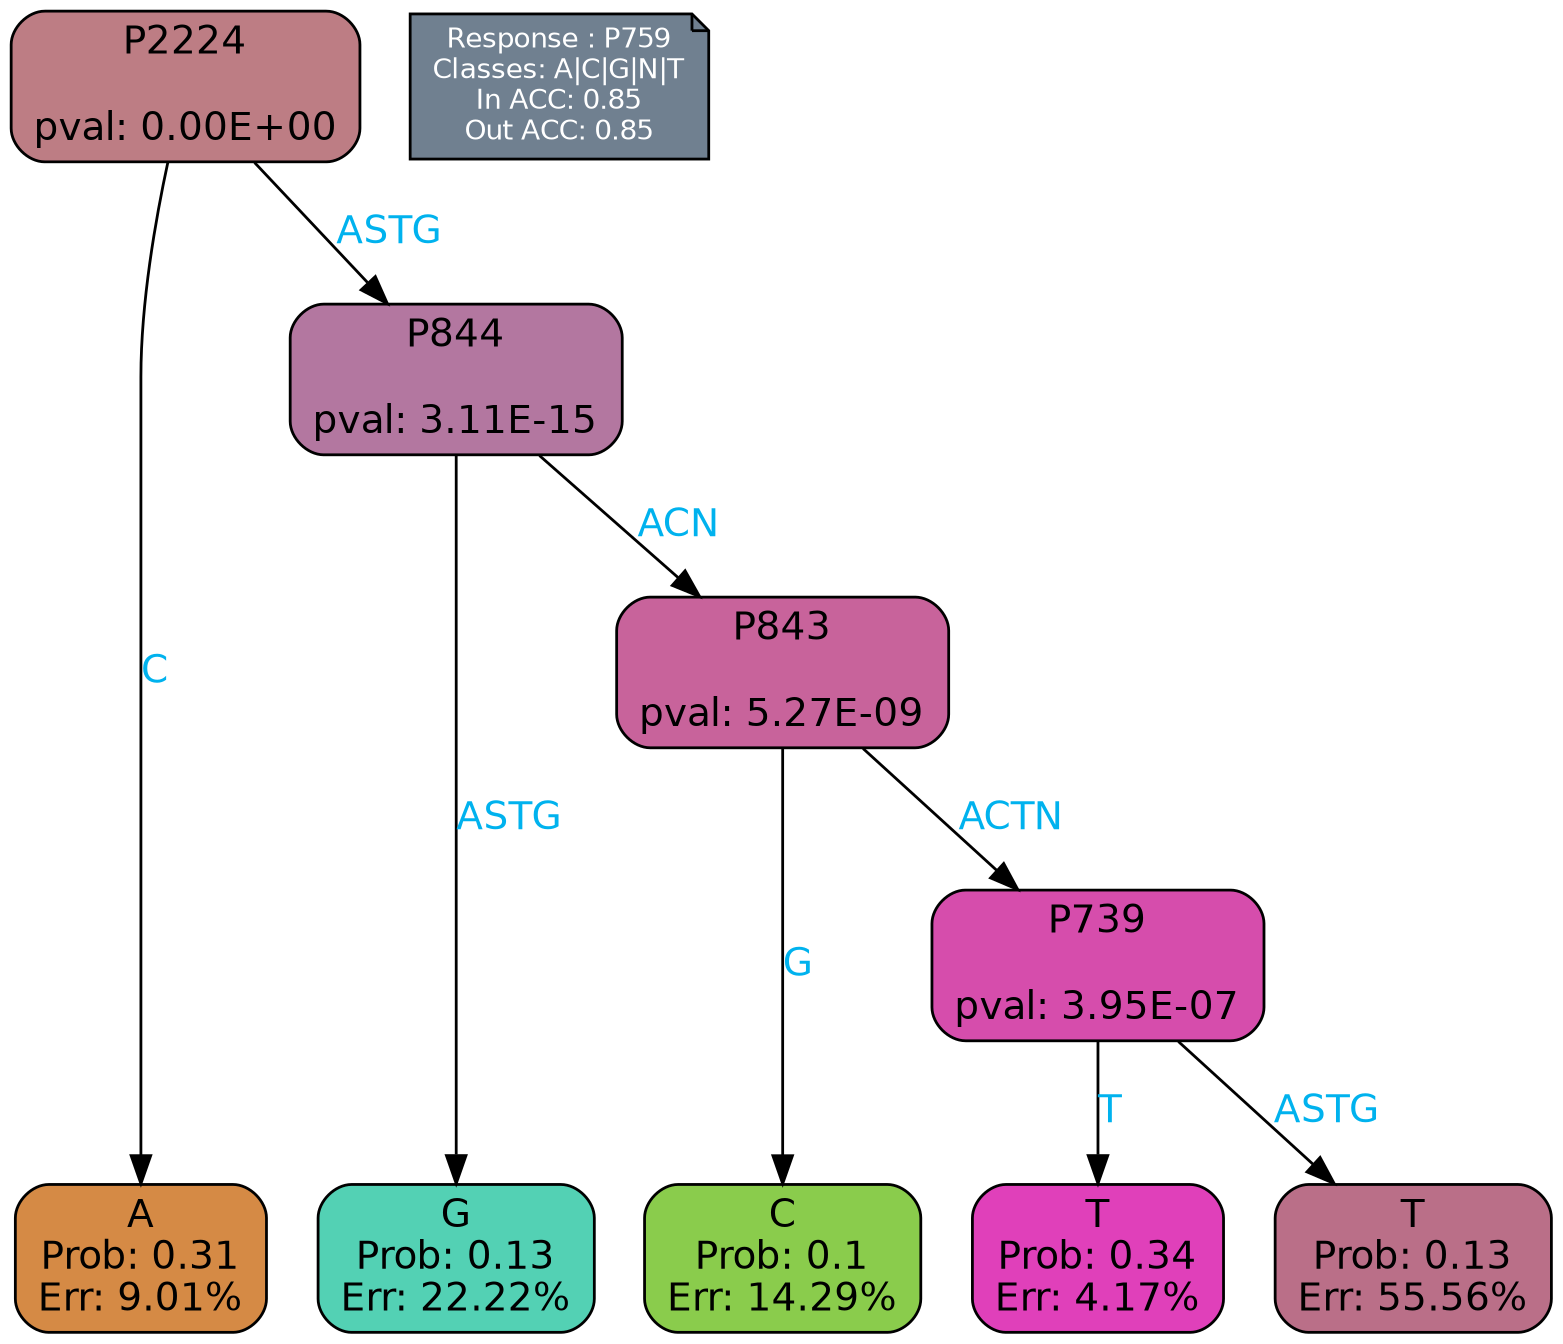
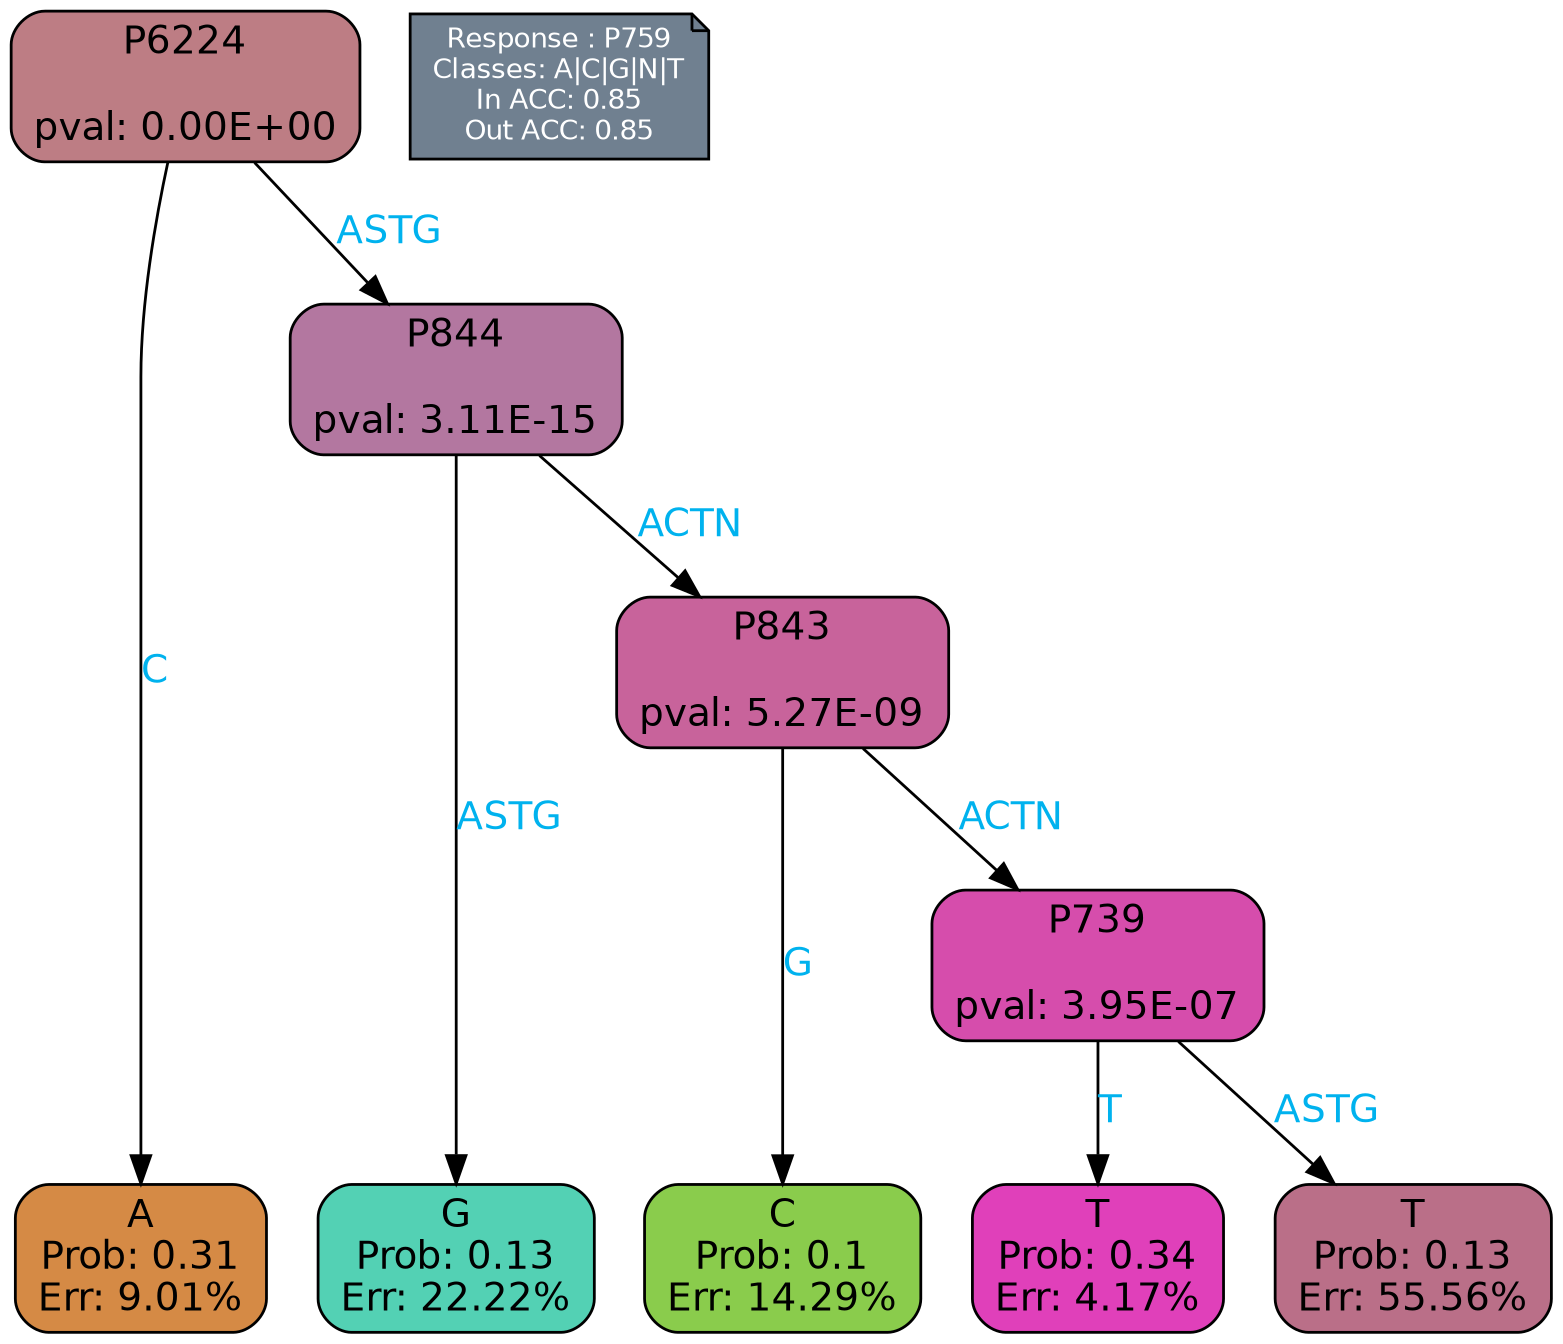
node "P2224 pval: 0.00E+00": label "P2224 pval: 0.00E+00" -> "P6224 pval: 0.00E+00"
edge "P844 pval: 3.11E-15" -> "P843 pval: 5.27E-09": label "ACN" -> "ACTN"
